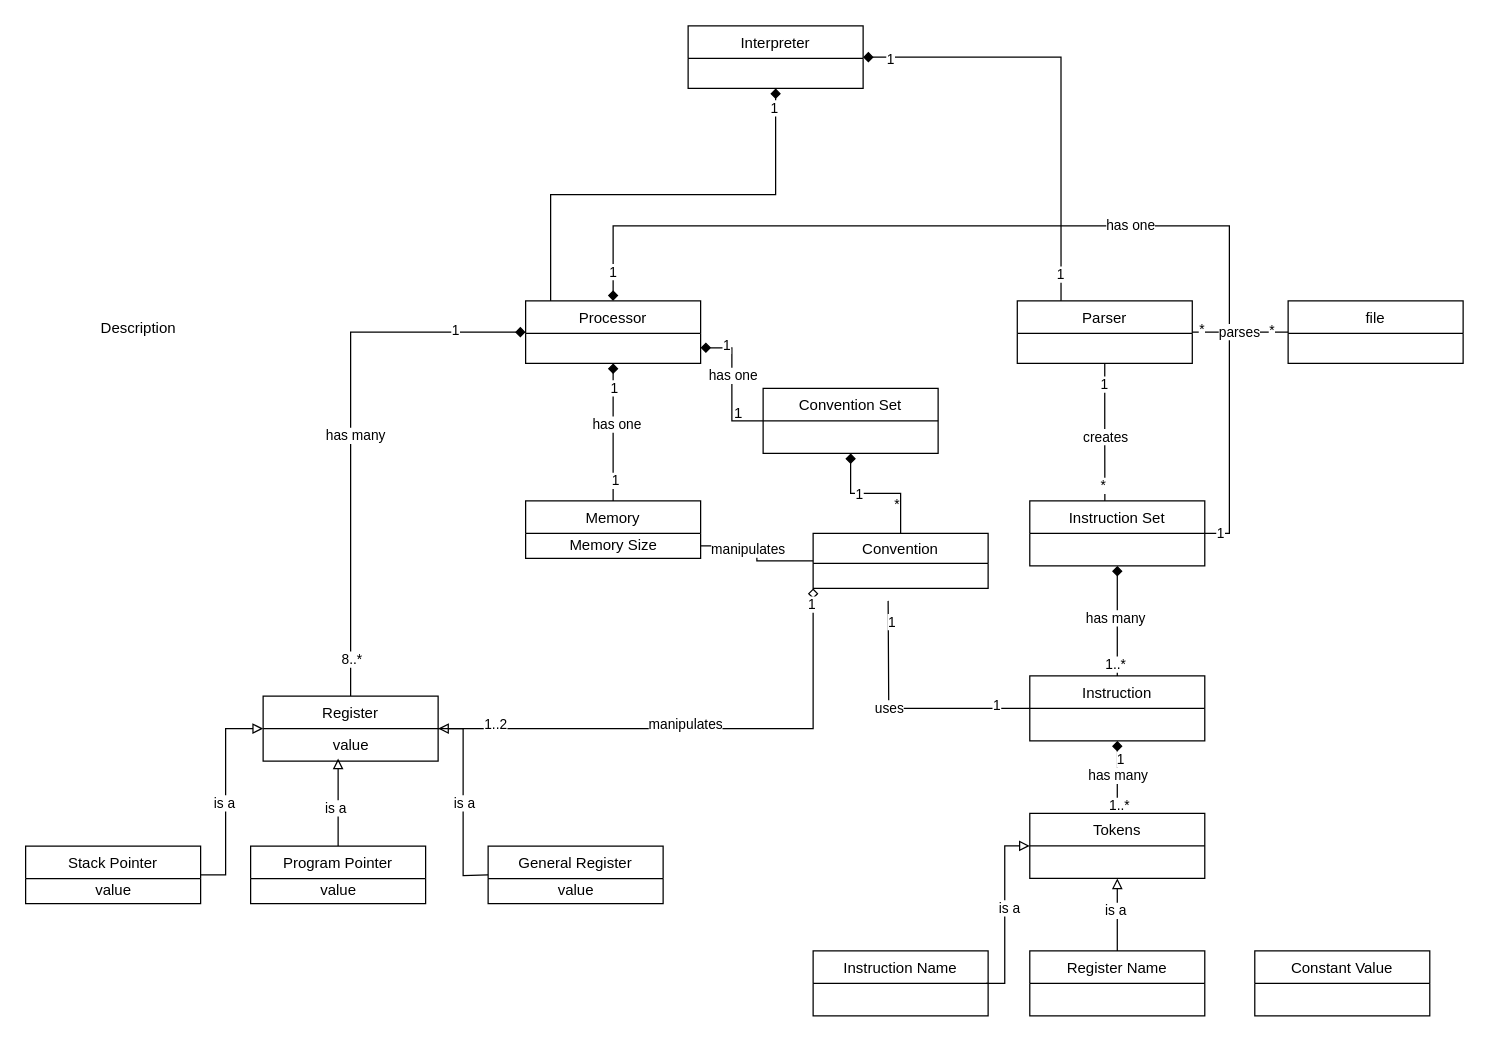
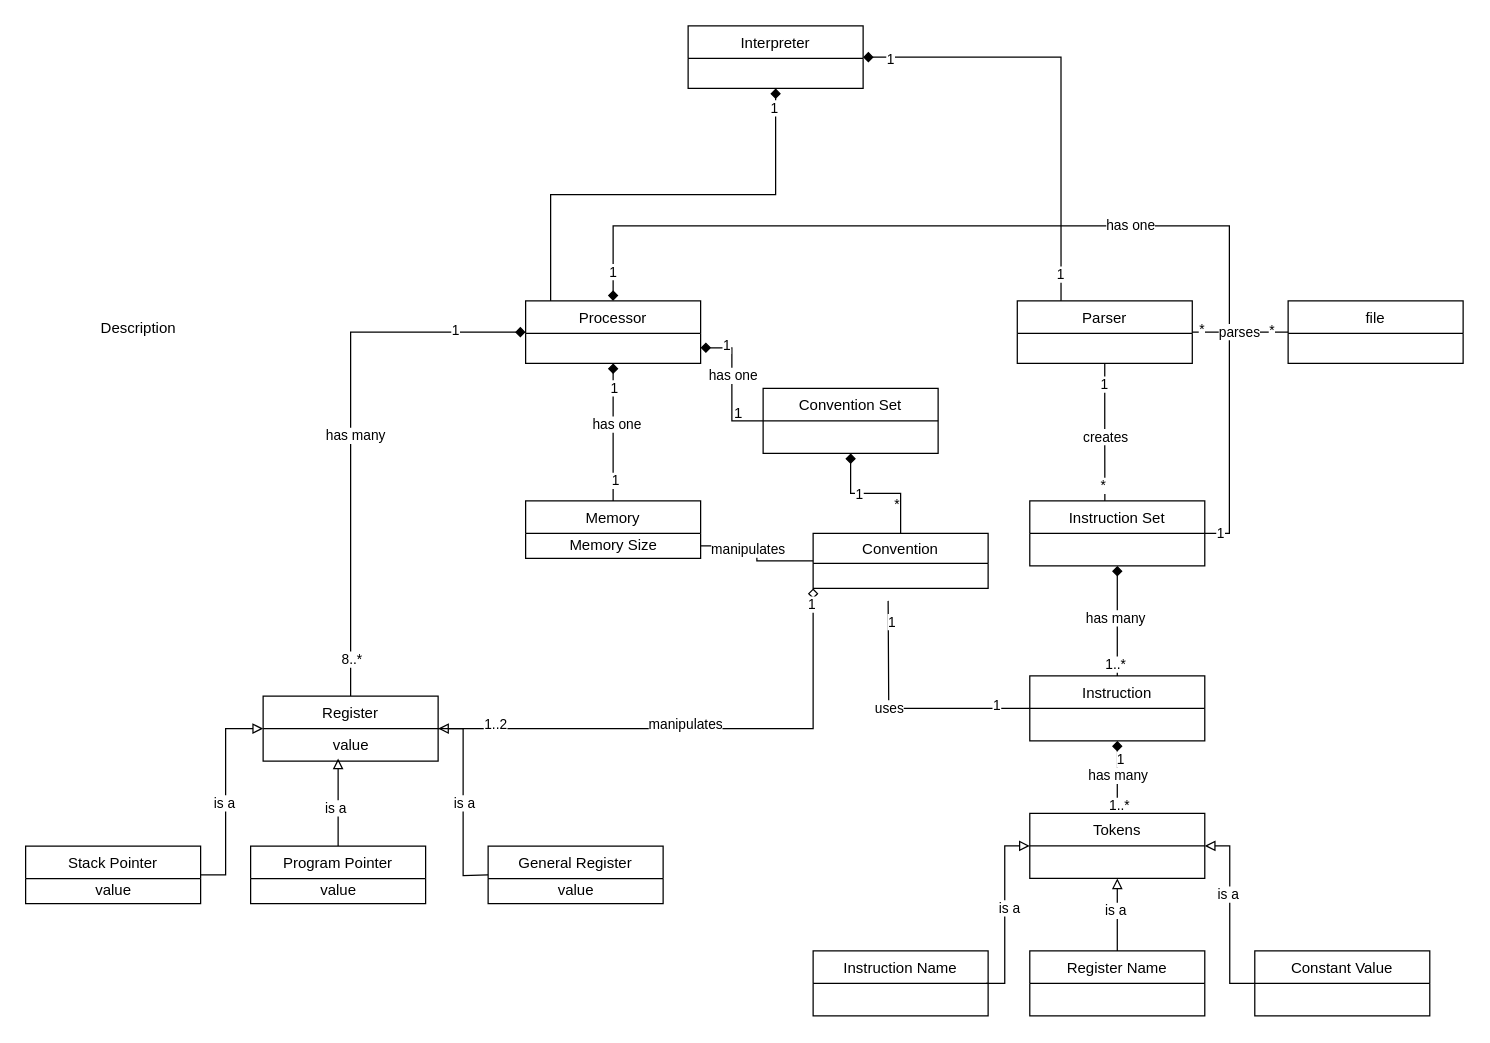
edge "Constant Value" -> "Tokens": added, label "is a"
